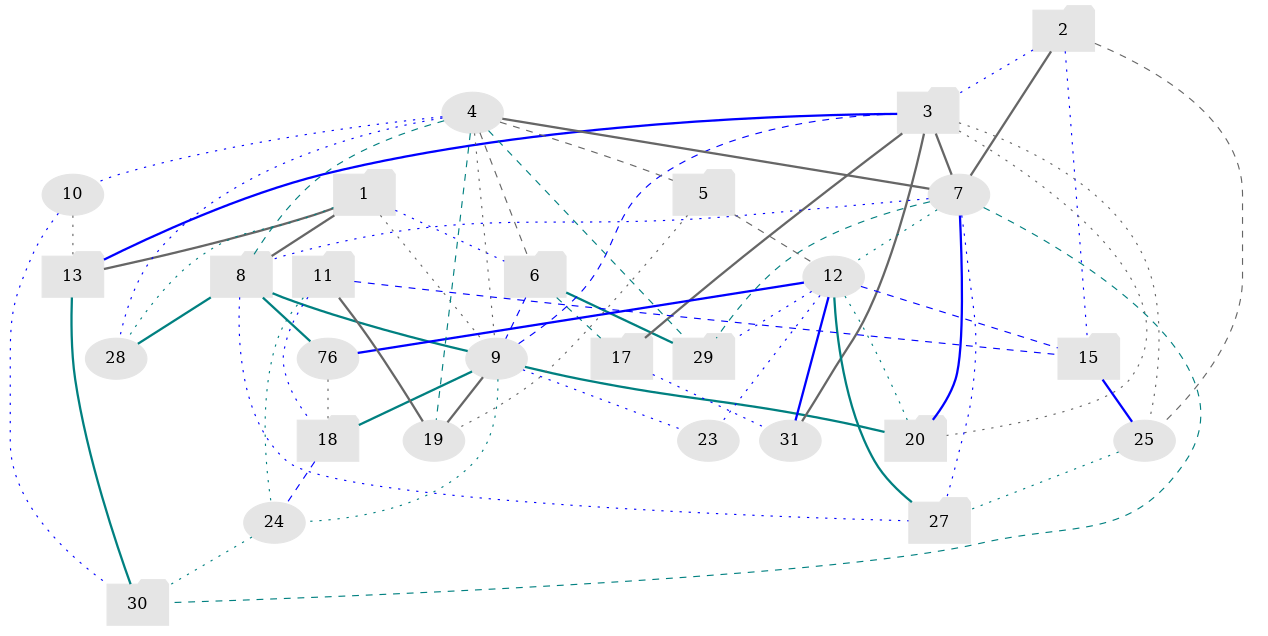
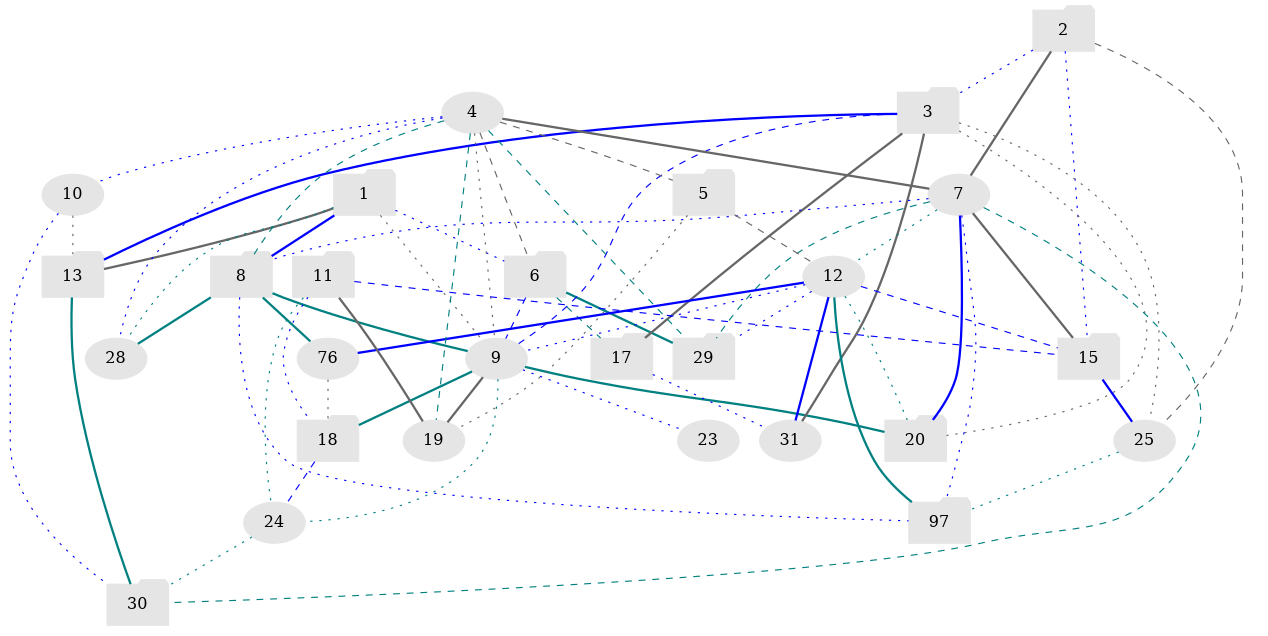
edge "3" -- "7": now "15" -- "7"
edge "1" -- "8": color gray40 -> blue
edge "12" -- "23": now "12" -- "9"
node "27": label "27" -> "97"
